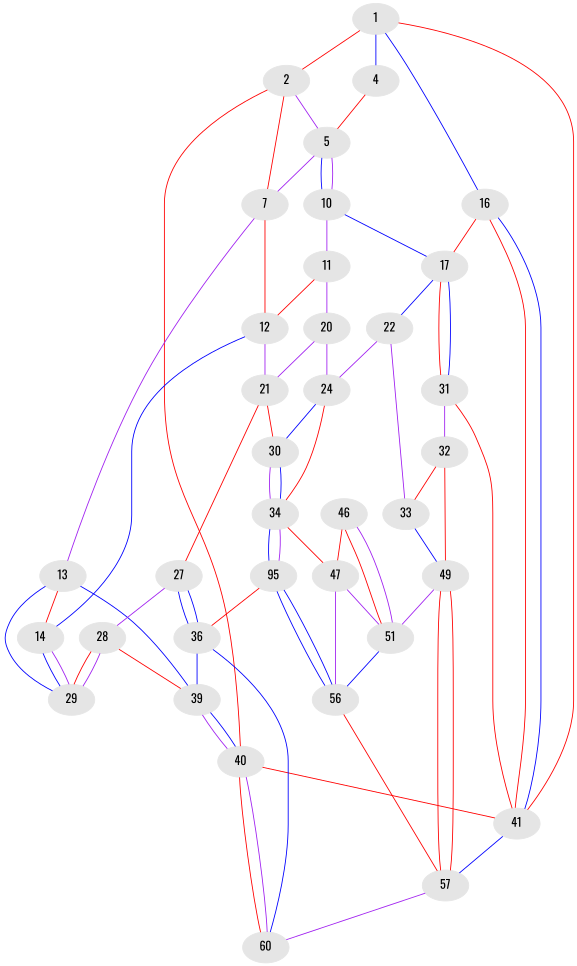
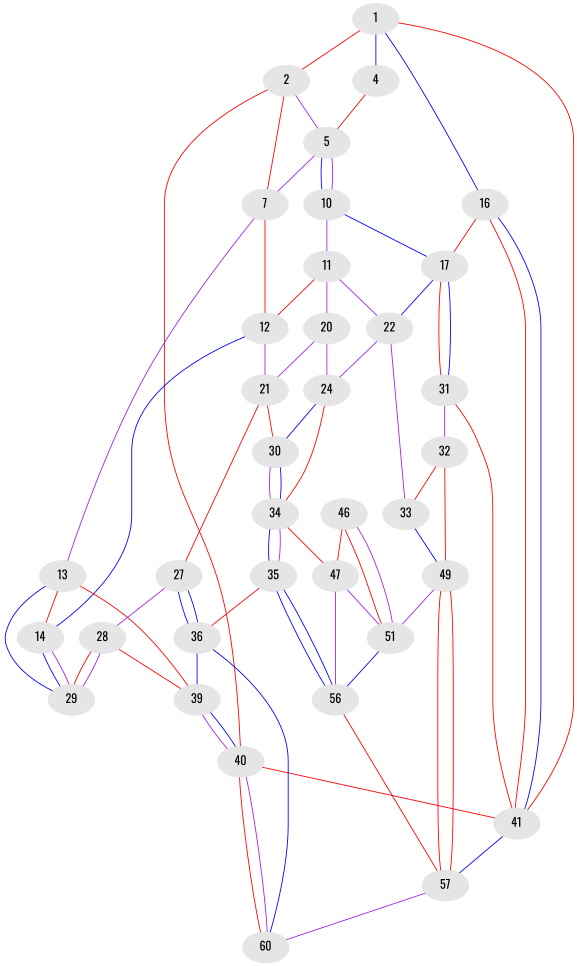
edge "11" -- "22": added
node "95": label "95" -> "35"
edge "13" -- "39": color blue -> red
